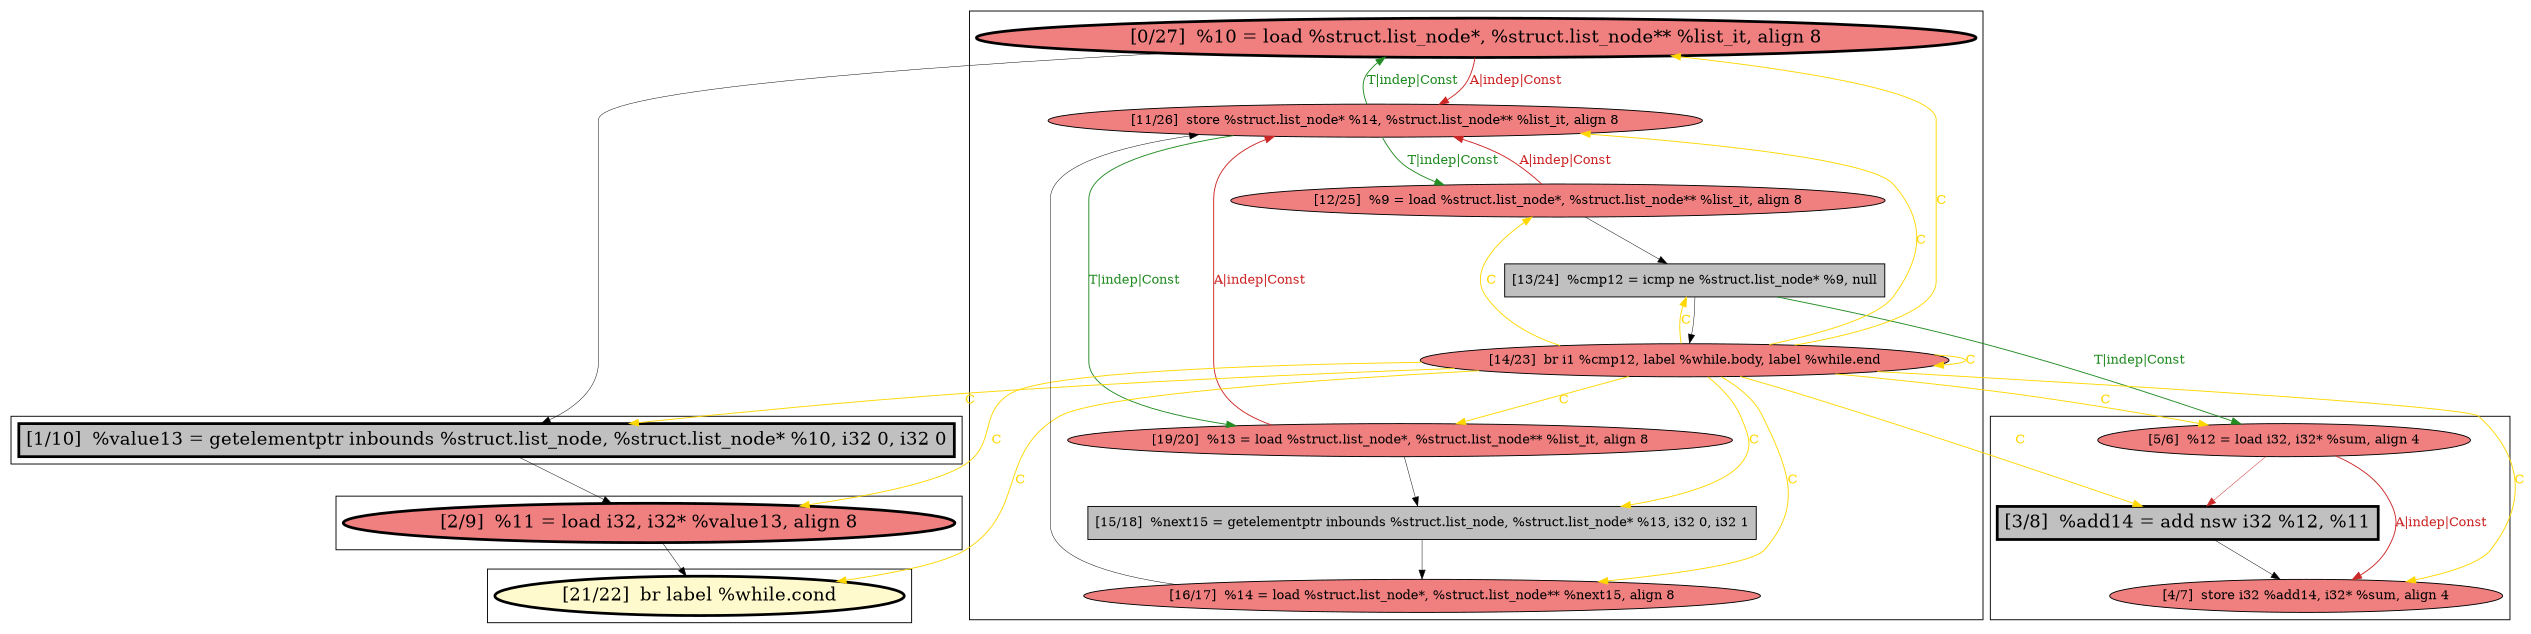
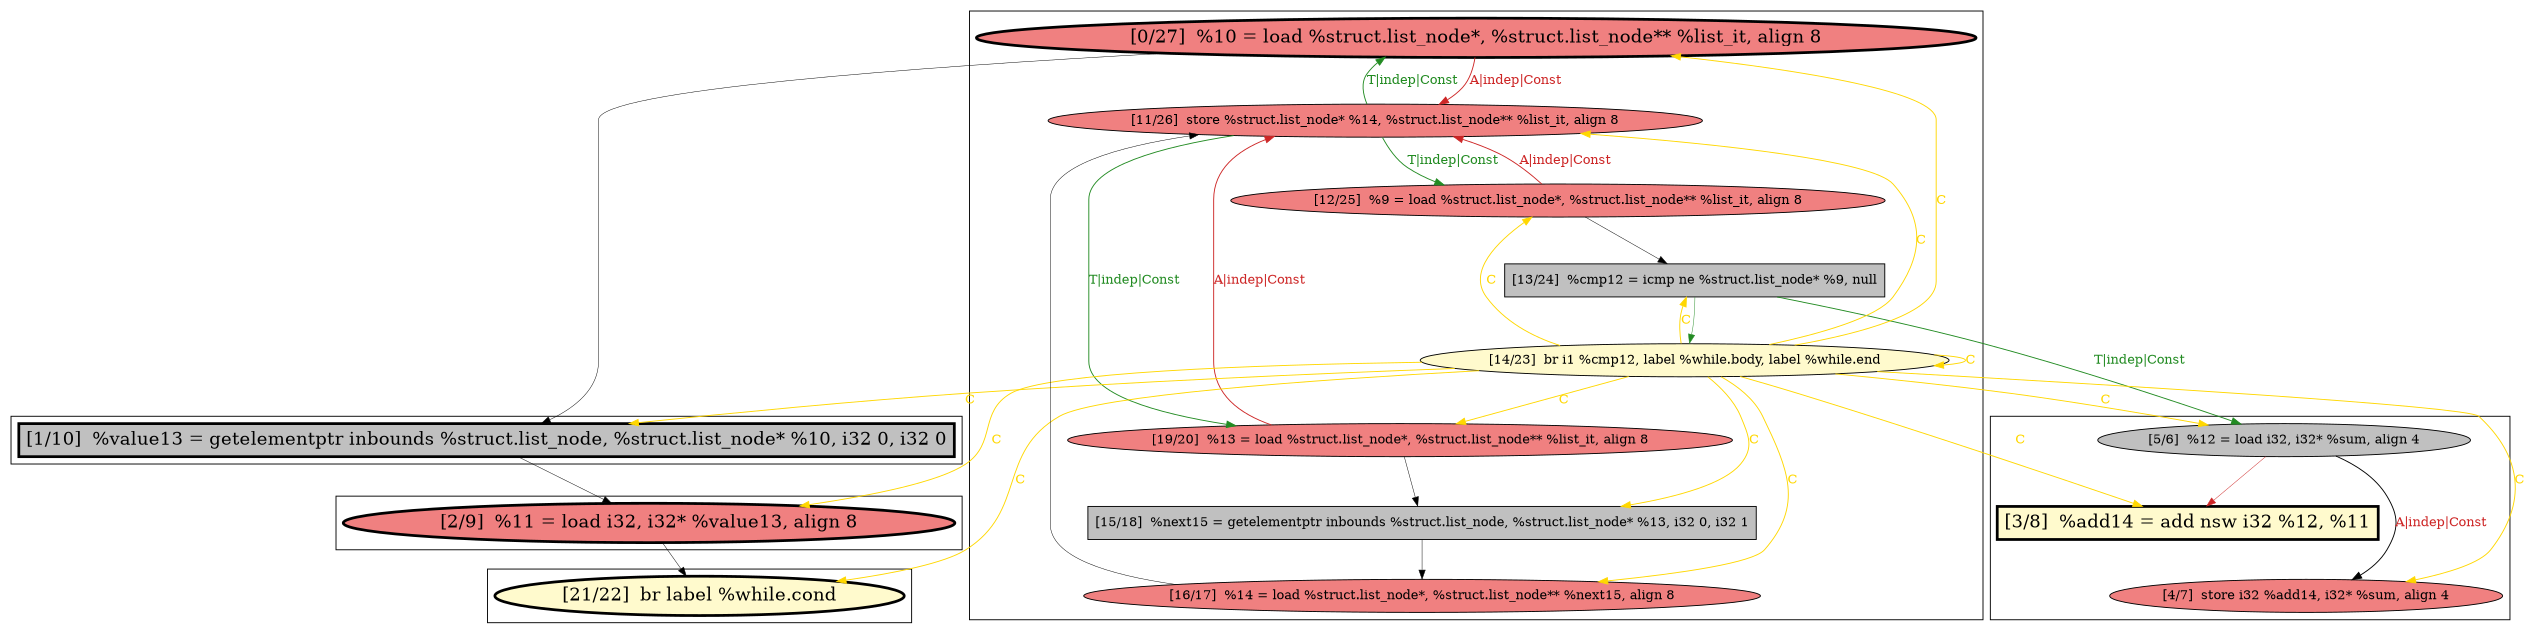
edge "[13/24]  %cmp12 = icmp ne %struct.list_node* %9, null" -> "[14/23]  br i1 %cmp12, label %while.body, label %while.end": color black -> forestgreen
node "[14/23]  br i1 %cmp12, label %while.body, label %while.end": fillcolor lightcoral -> lemonchiffon
node "[5/6]  %12 = load i32, i32* %sum, align 4": fillcolor lightcoral -> grey
edge "[5/6]  %12 = load i32, i32* %sum, align 4" -> "[4/7]  store i32 %add14, i32* %sum, align 4": color firebrick3 -> black
node "[3/8]  %add14 = add nsw i32 %12, %11": fillcolor grey -> lemonchiffon
edge "[3/8]  %add14 = add nsw i32 %12, %11" -> "[4/7]  store i32 %add14, i32* %sum, align 4": removed
